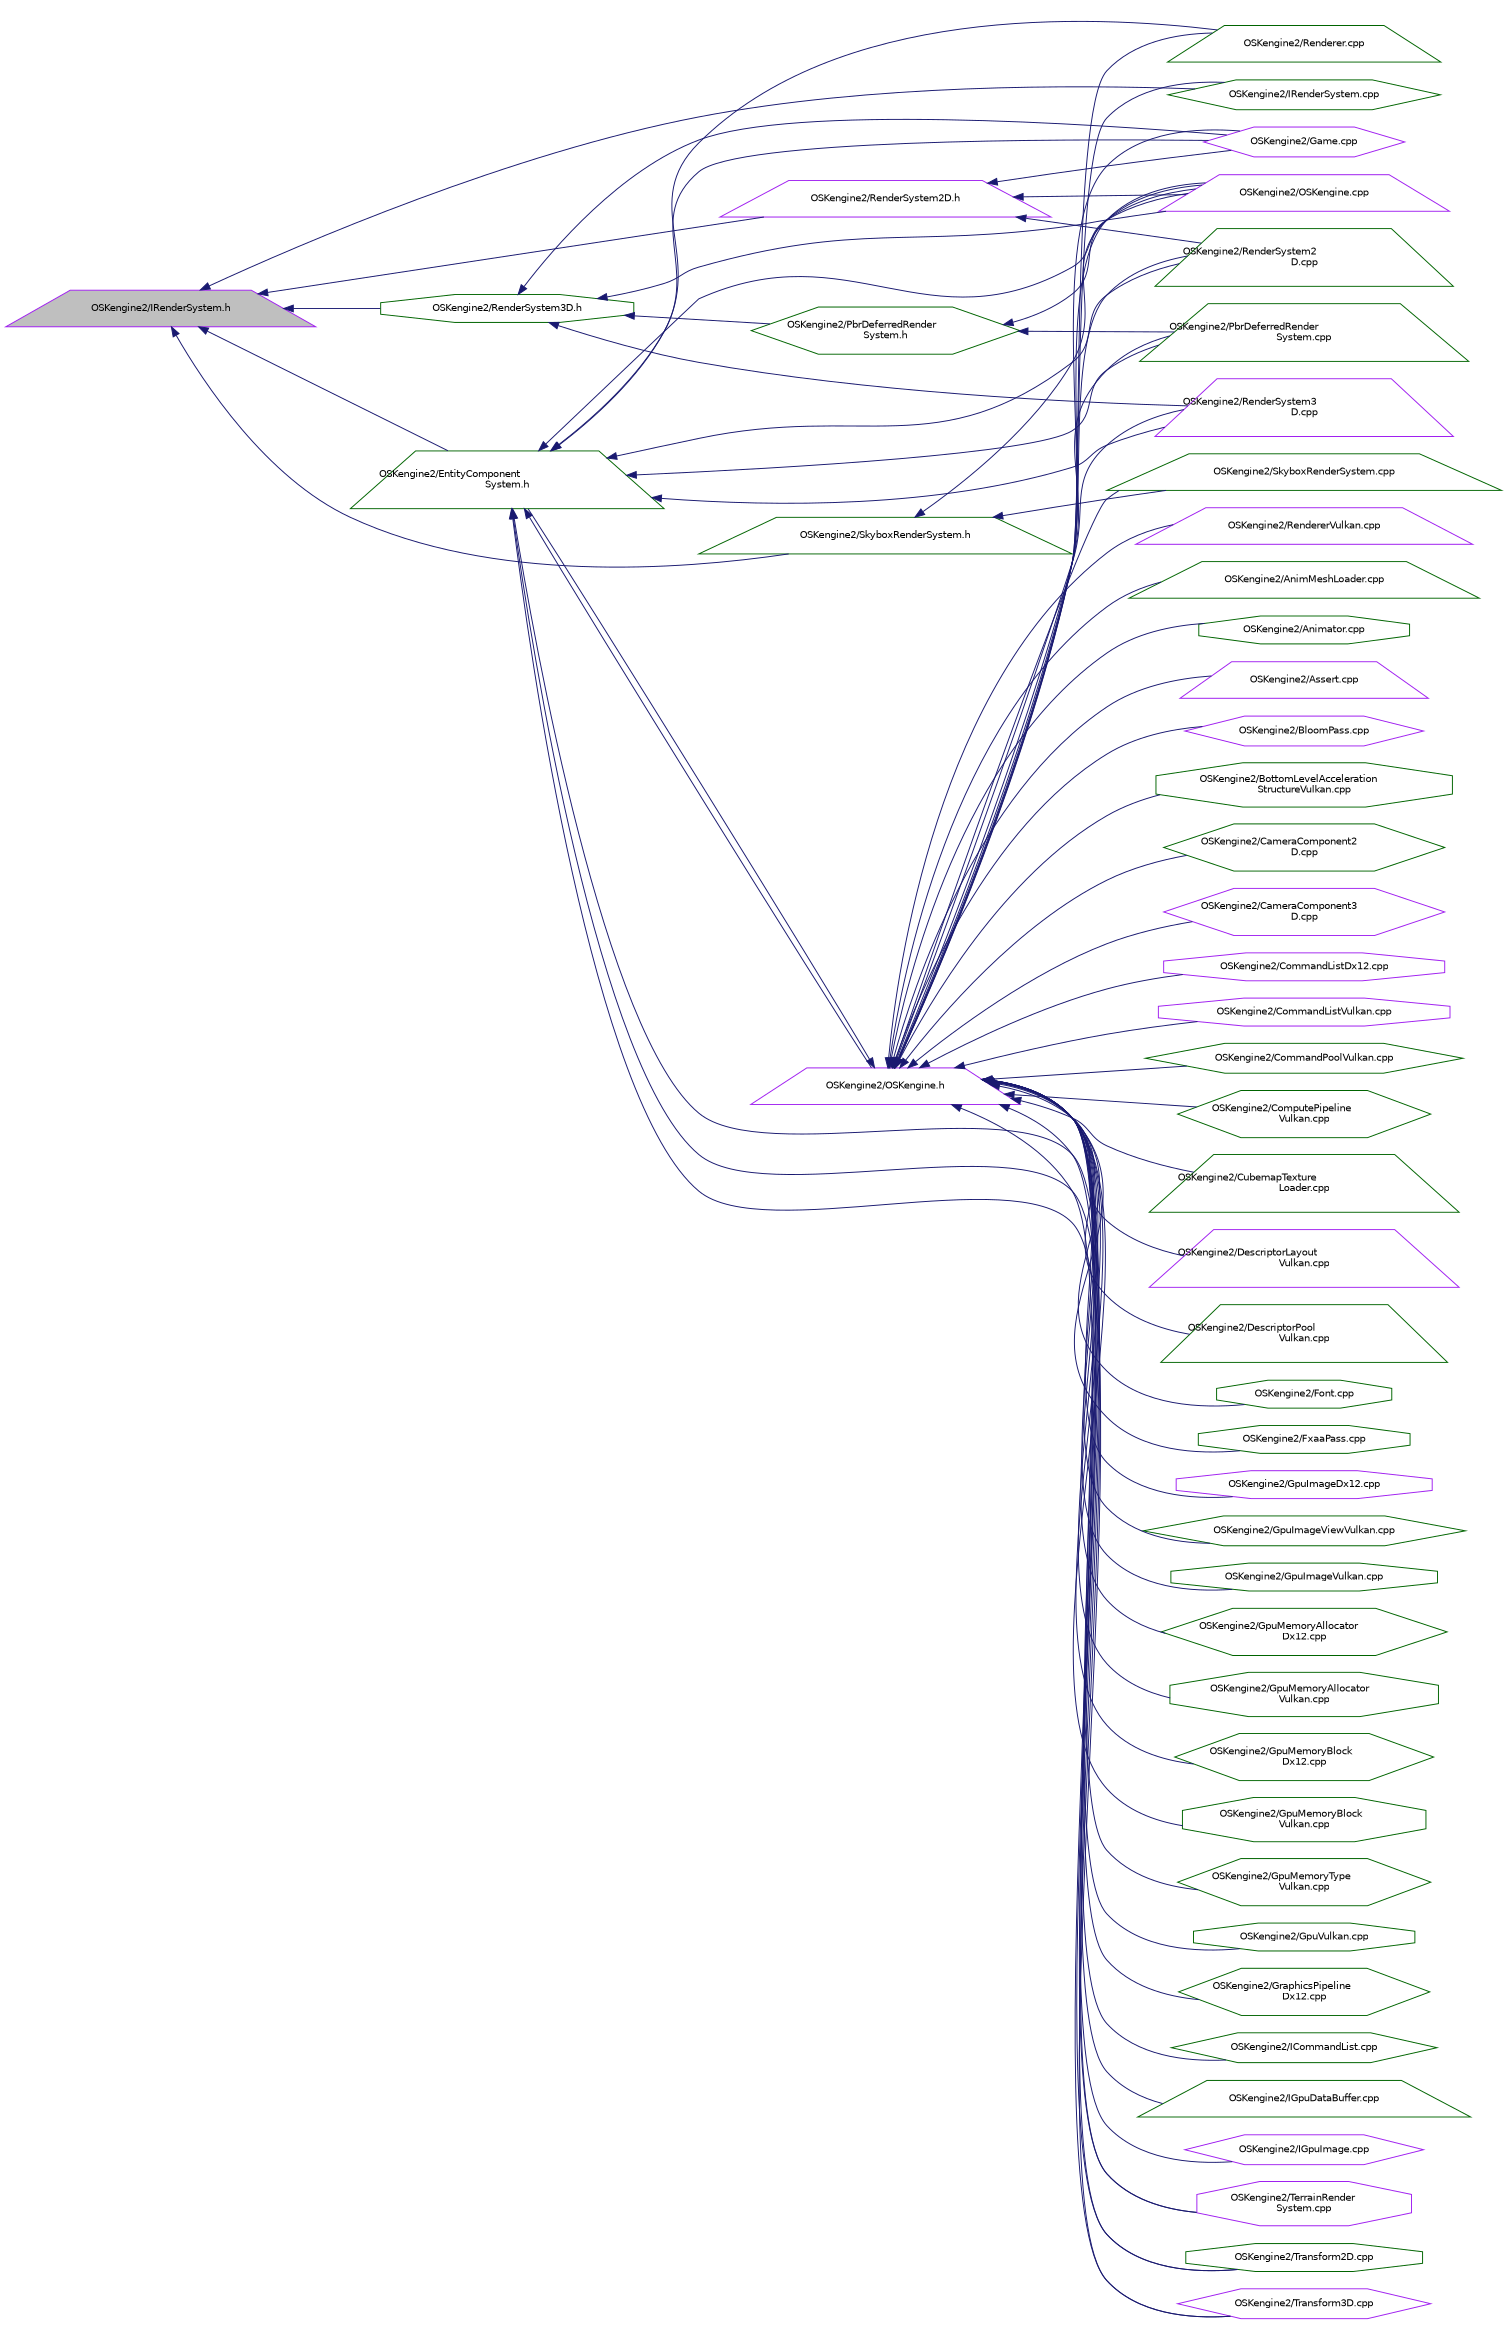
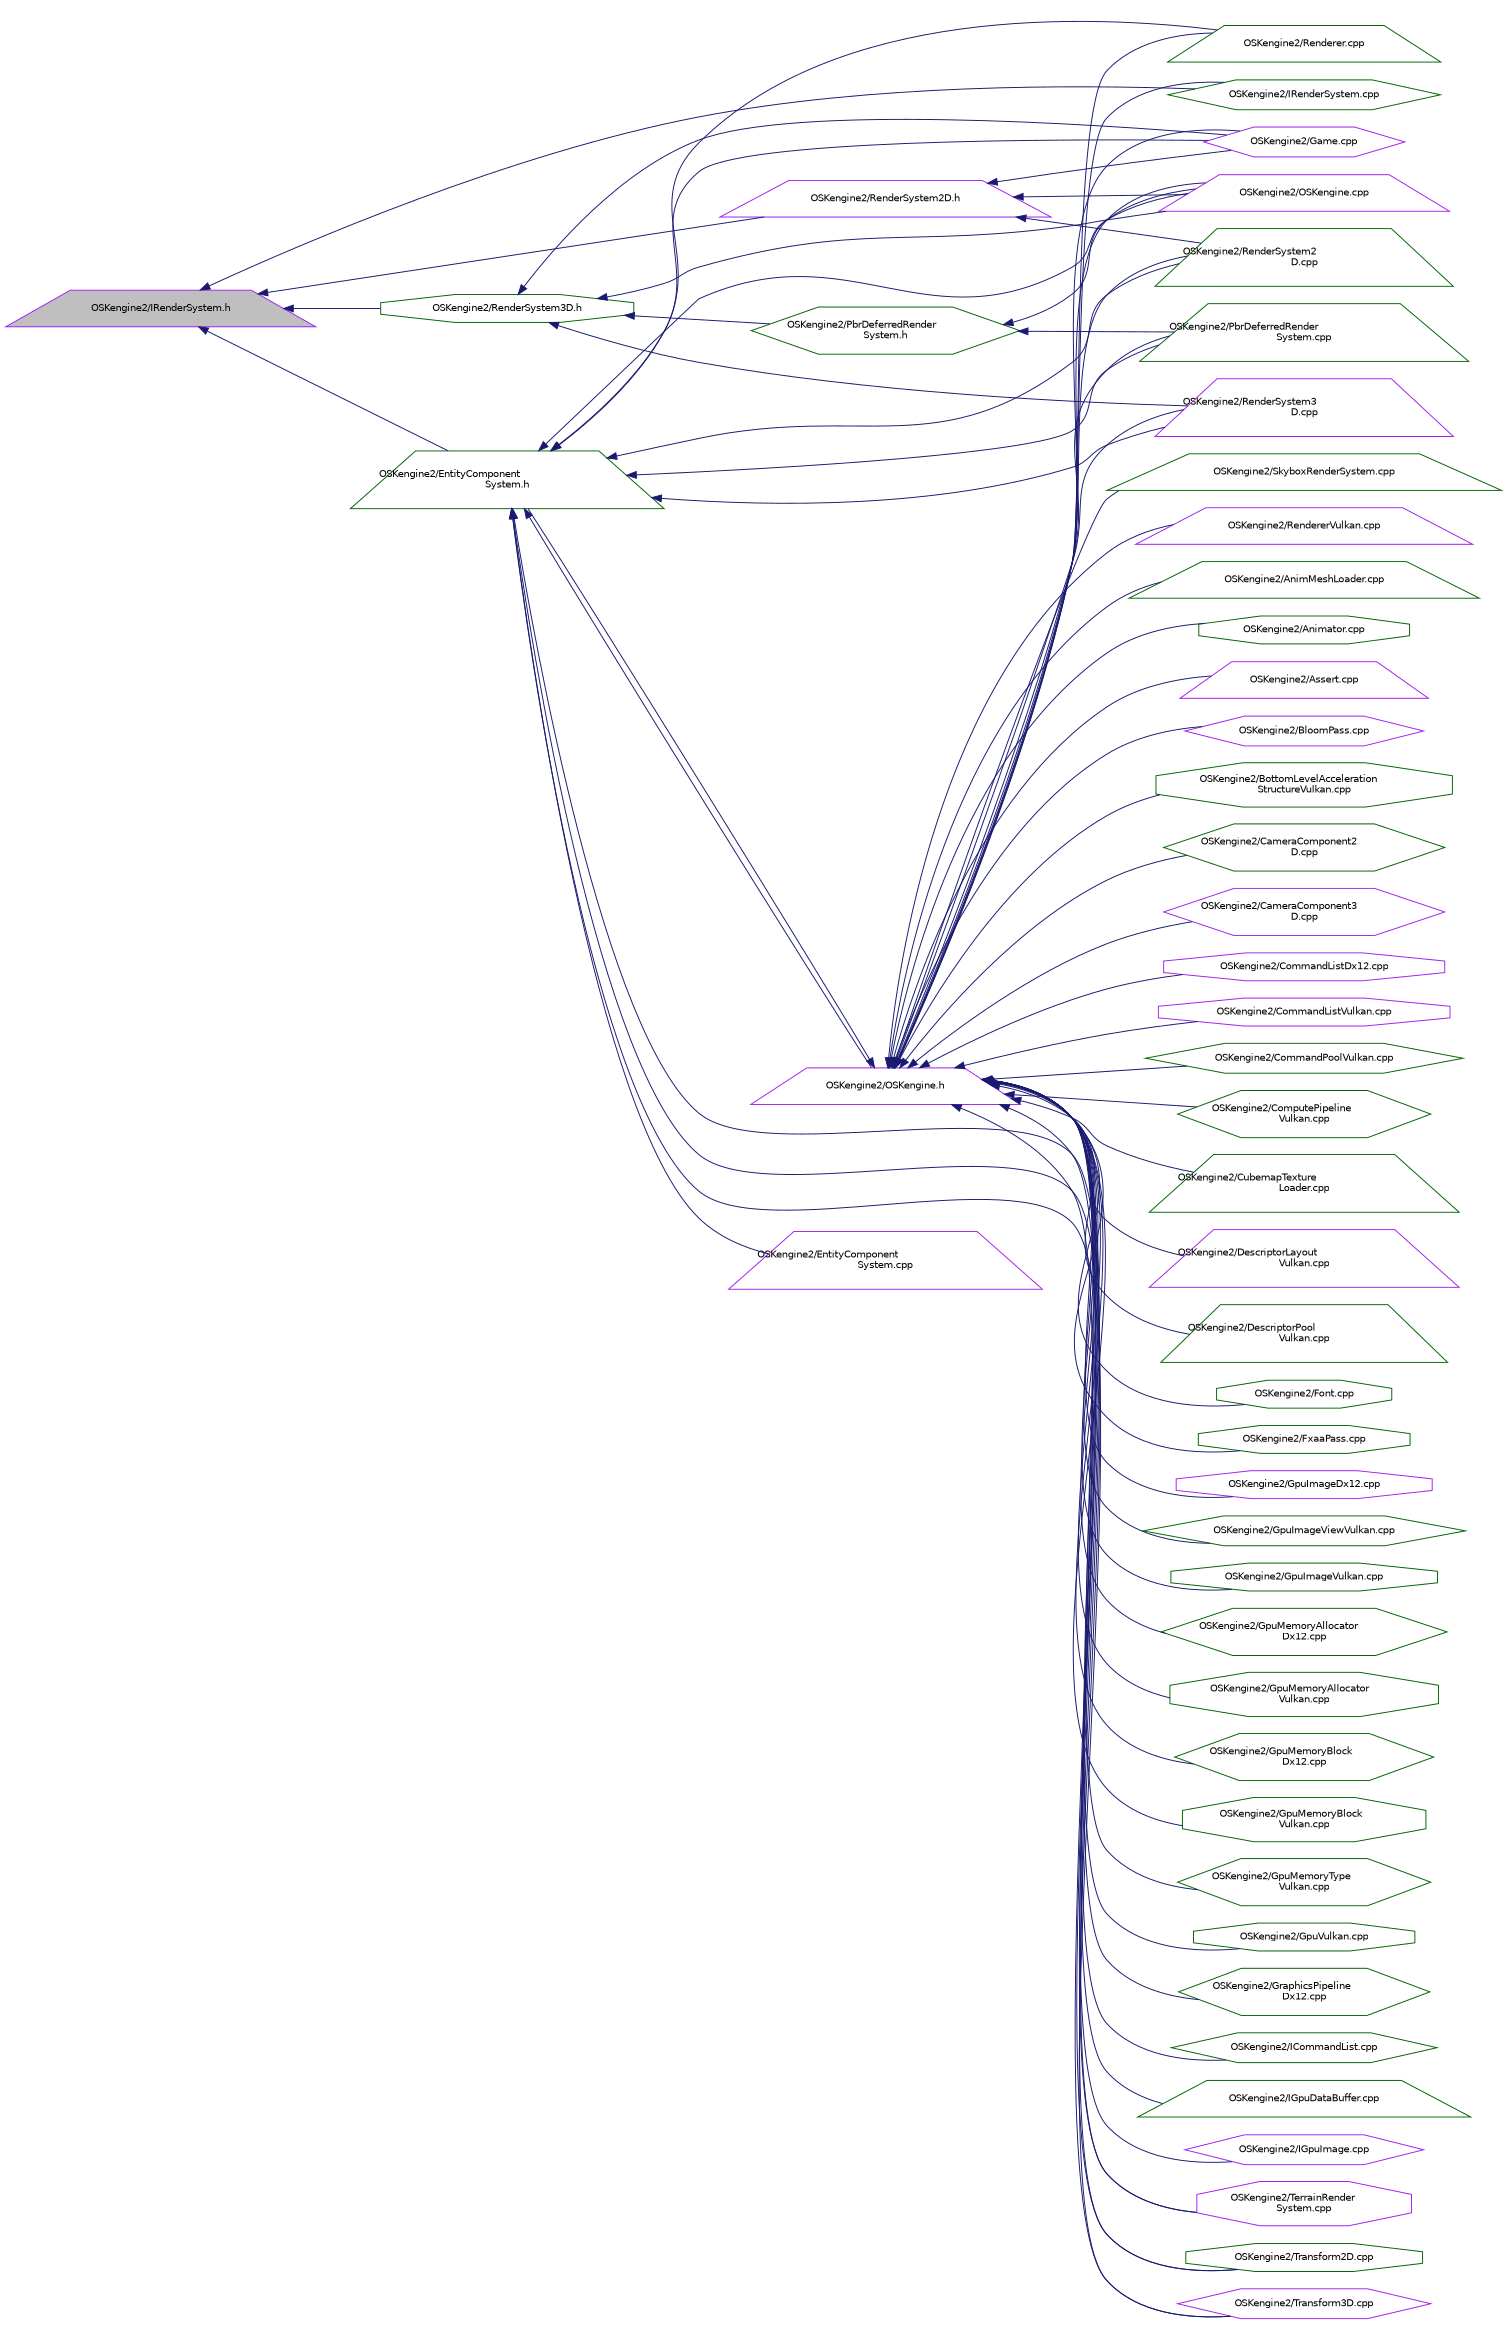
node "OSKengine2/SkyboxRenderSystem.h": removed
node "OSKengine2/EntityComponent System.cpp": added
